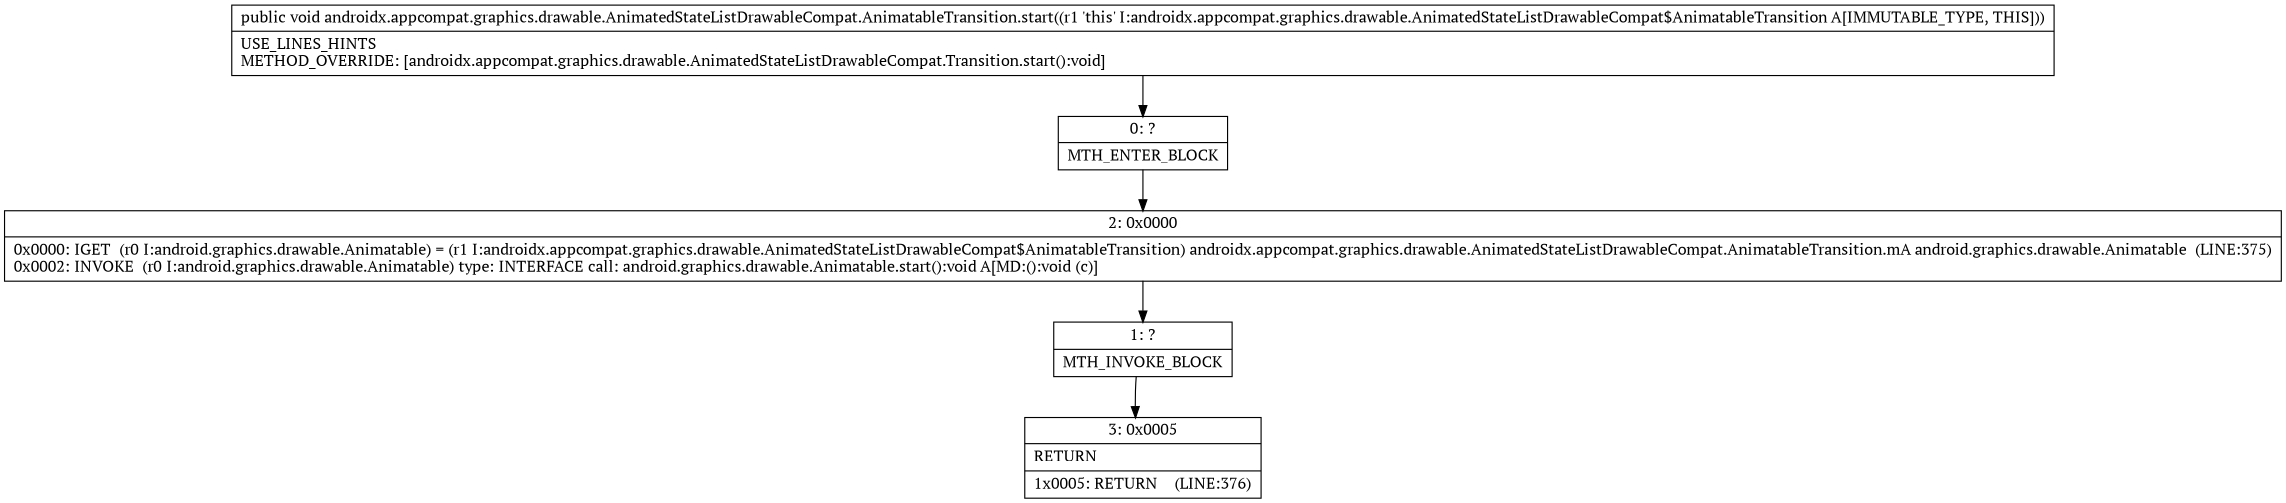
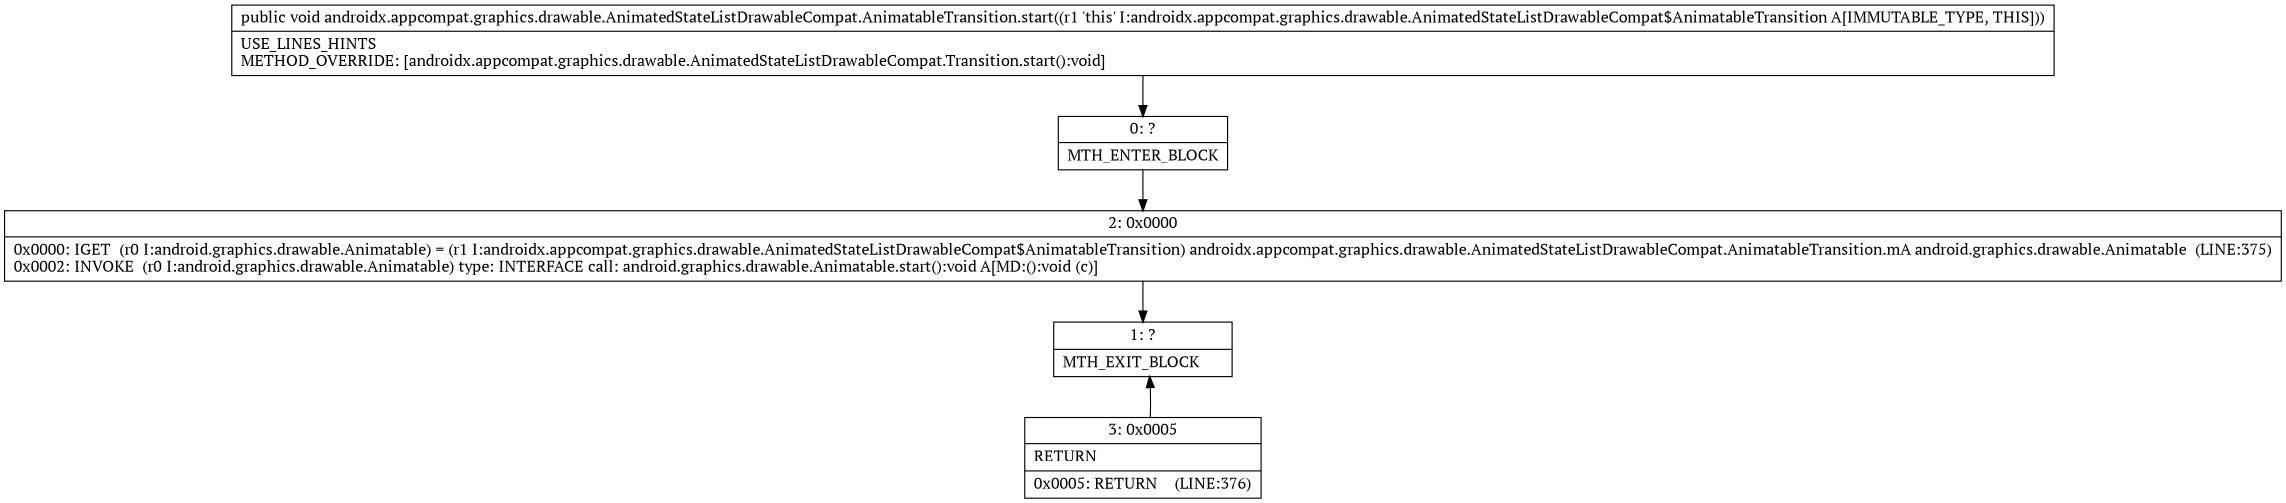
node "1: ?": text "MTH_INVOKE_BLOCK" -> "MTH_EXIT_BLOCK"
edge "1: ?" -> "3: 0x0005": reversed
node "3: 0x0005": text "1x0005: RETURN    (LINE:376)" -> "0x0005: RETURN    (LINE:376)"
